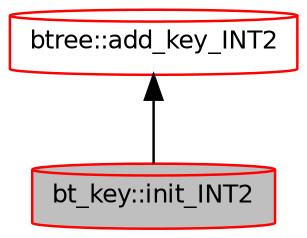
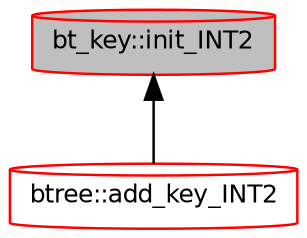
edge "bt_key::init_INT2" -> "btree::add_key_INT2": reversed
